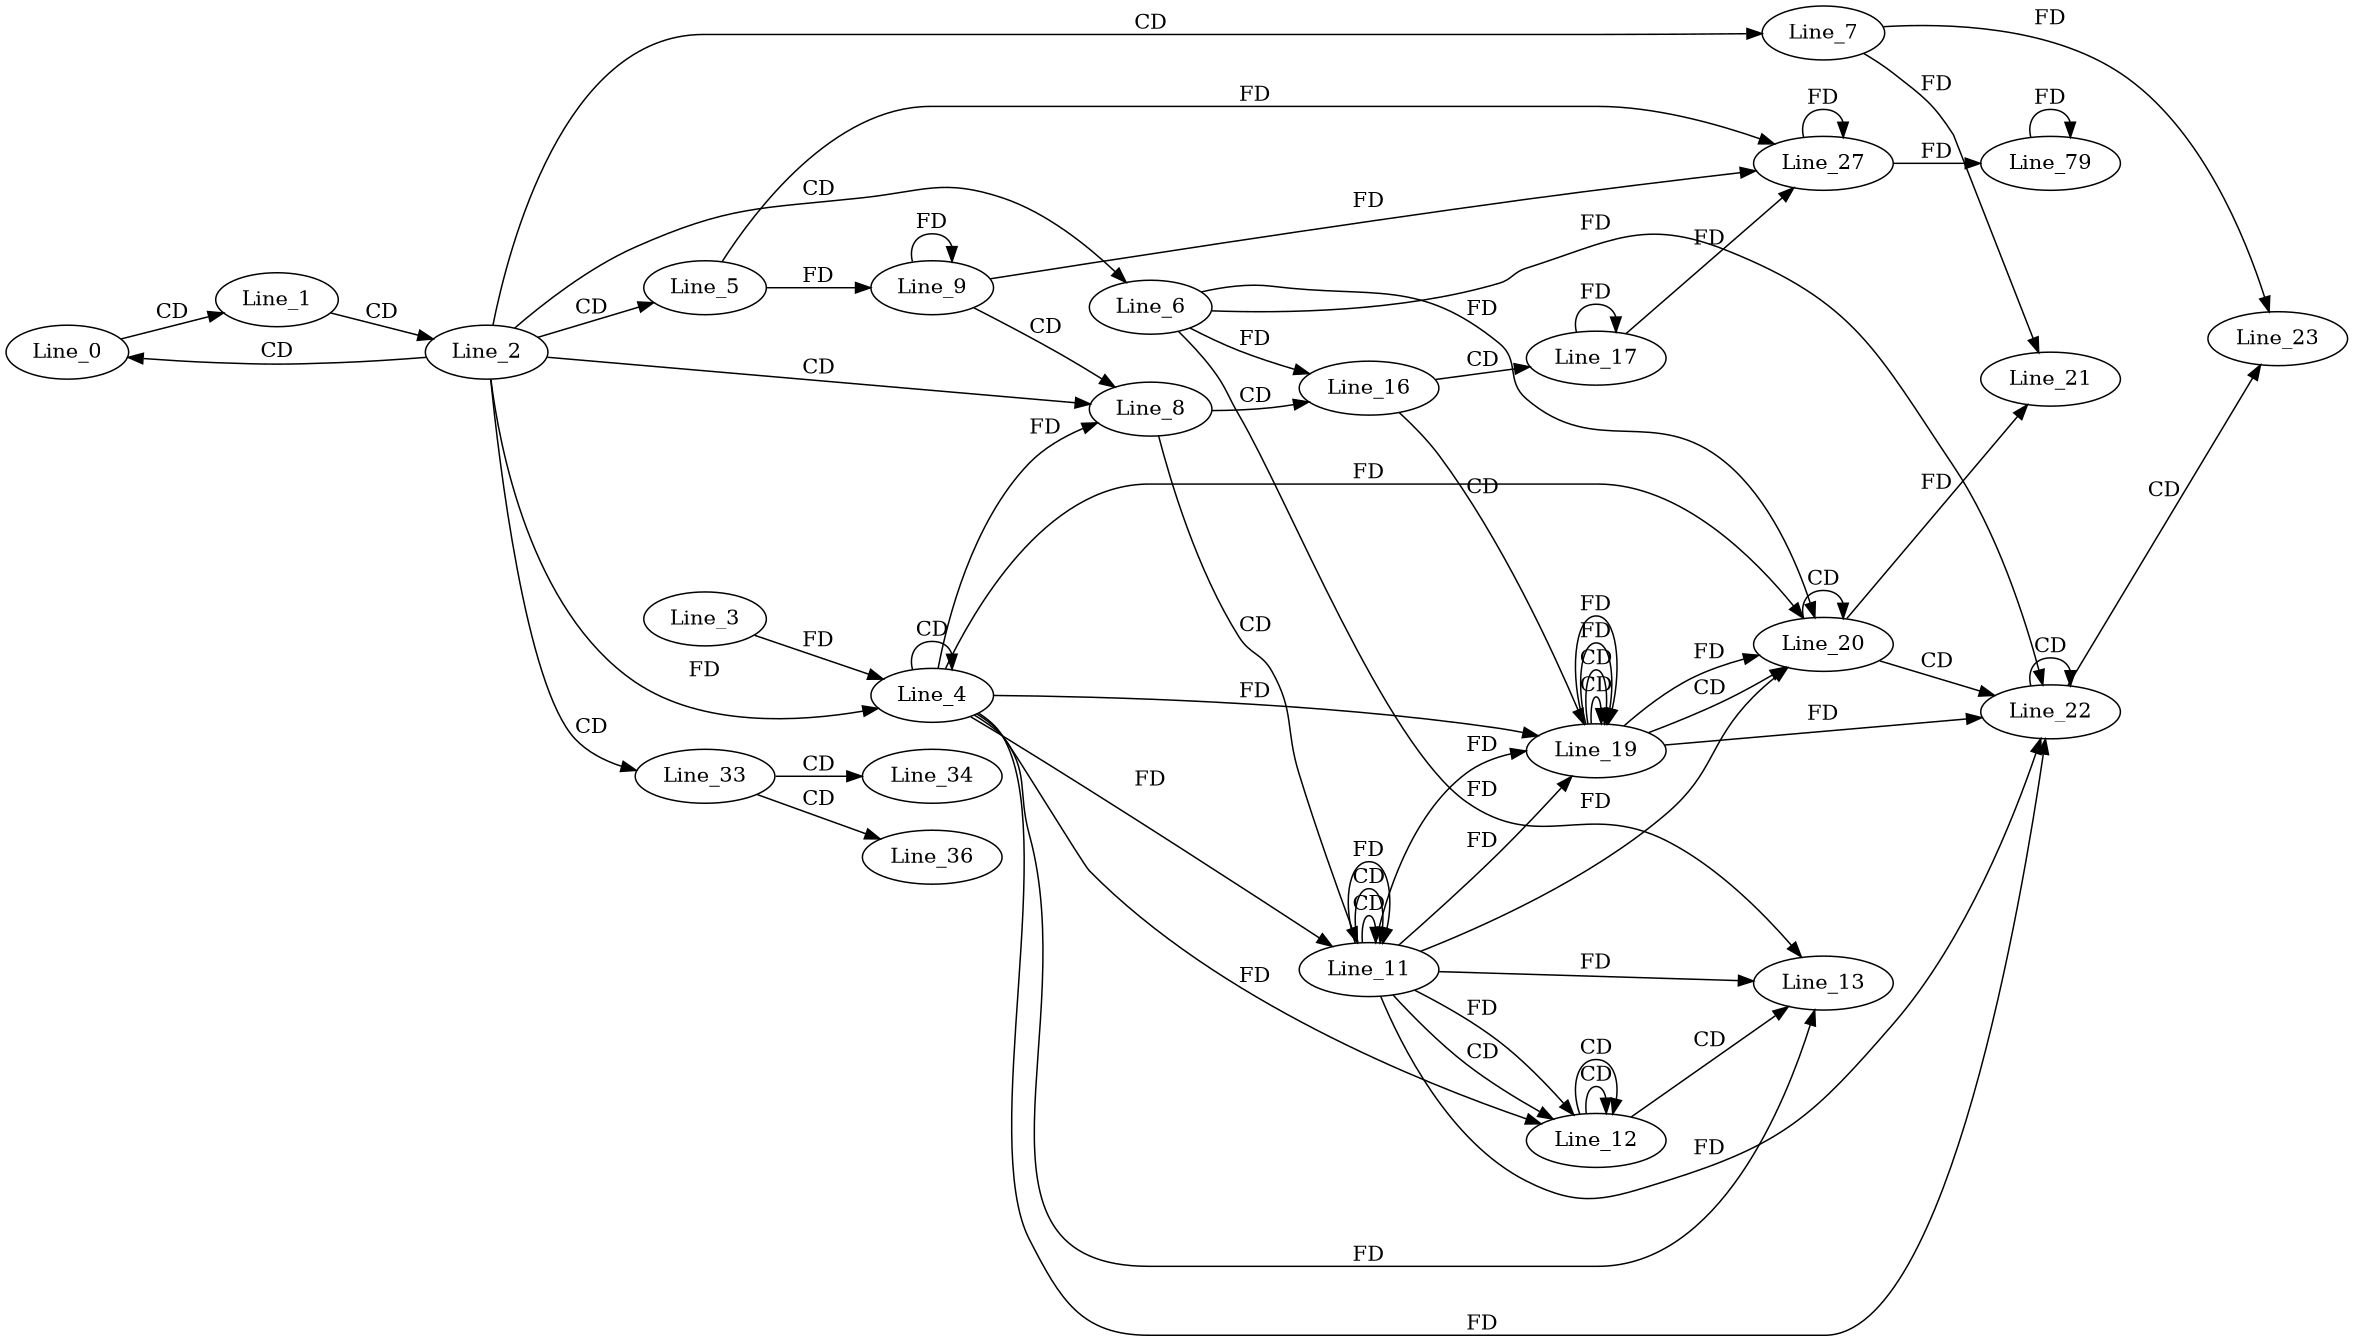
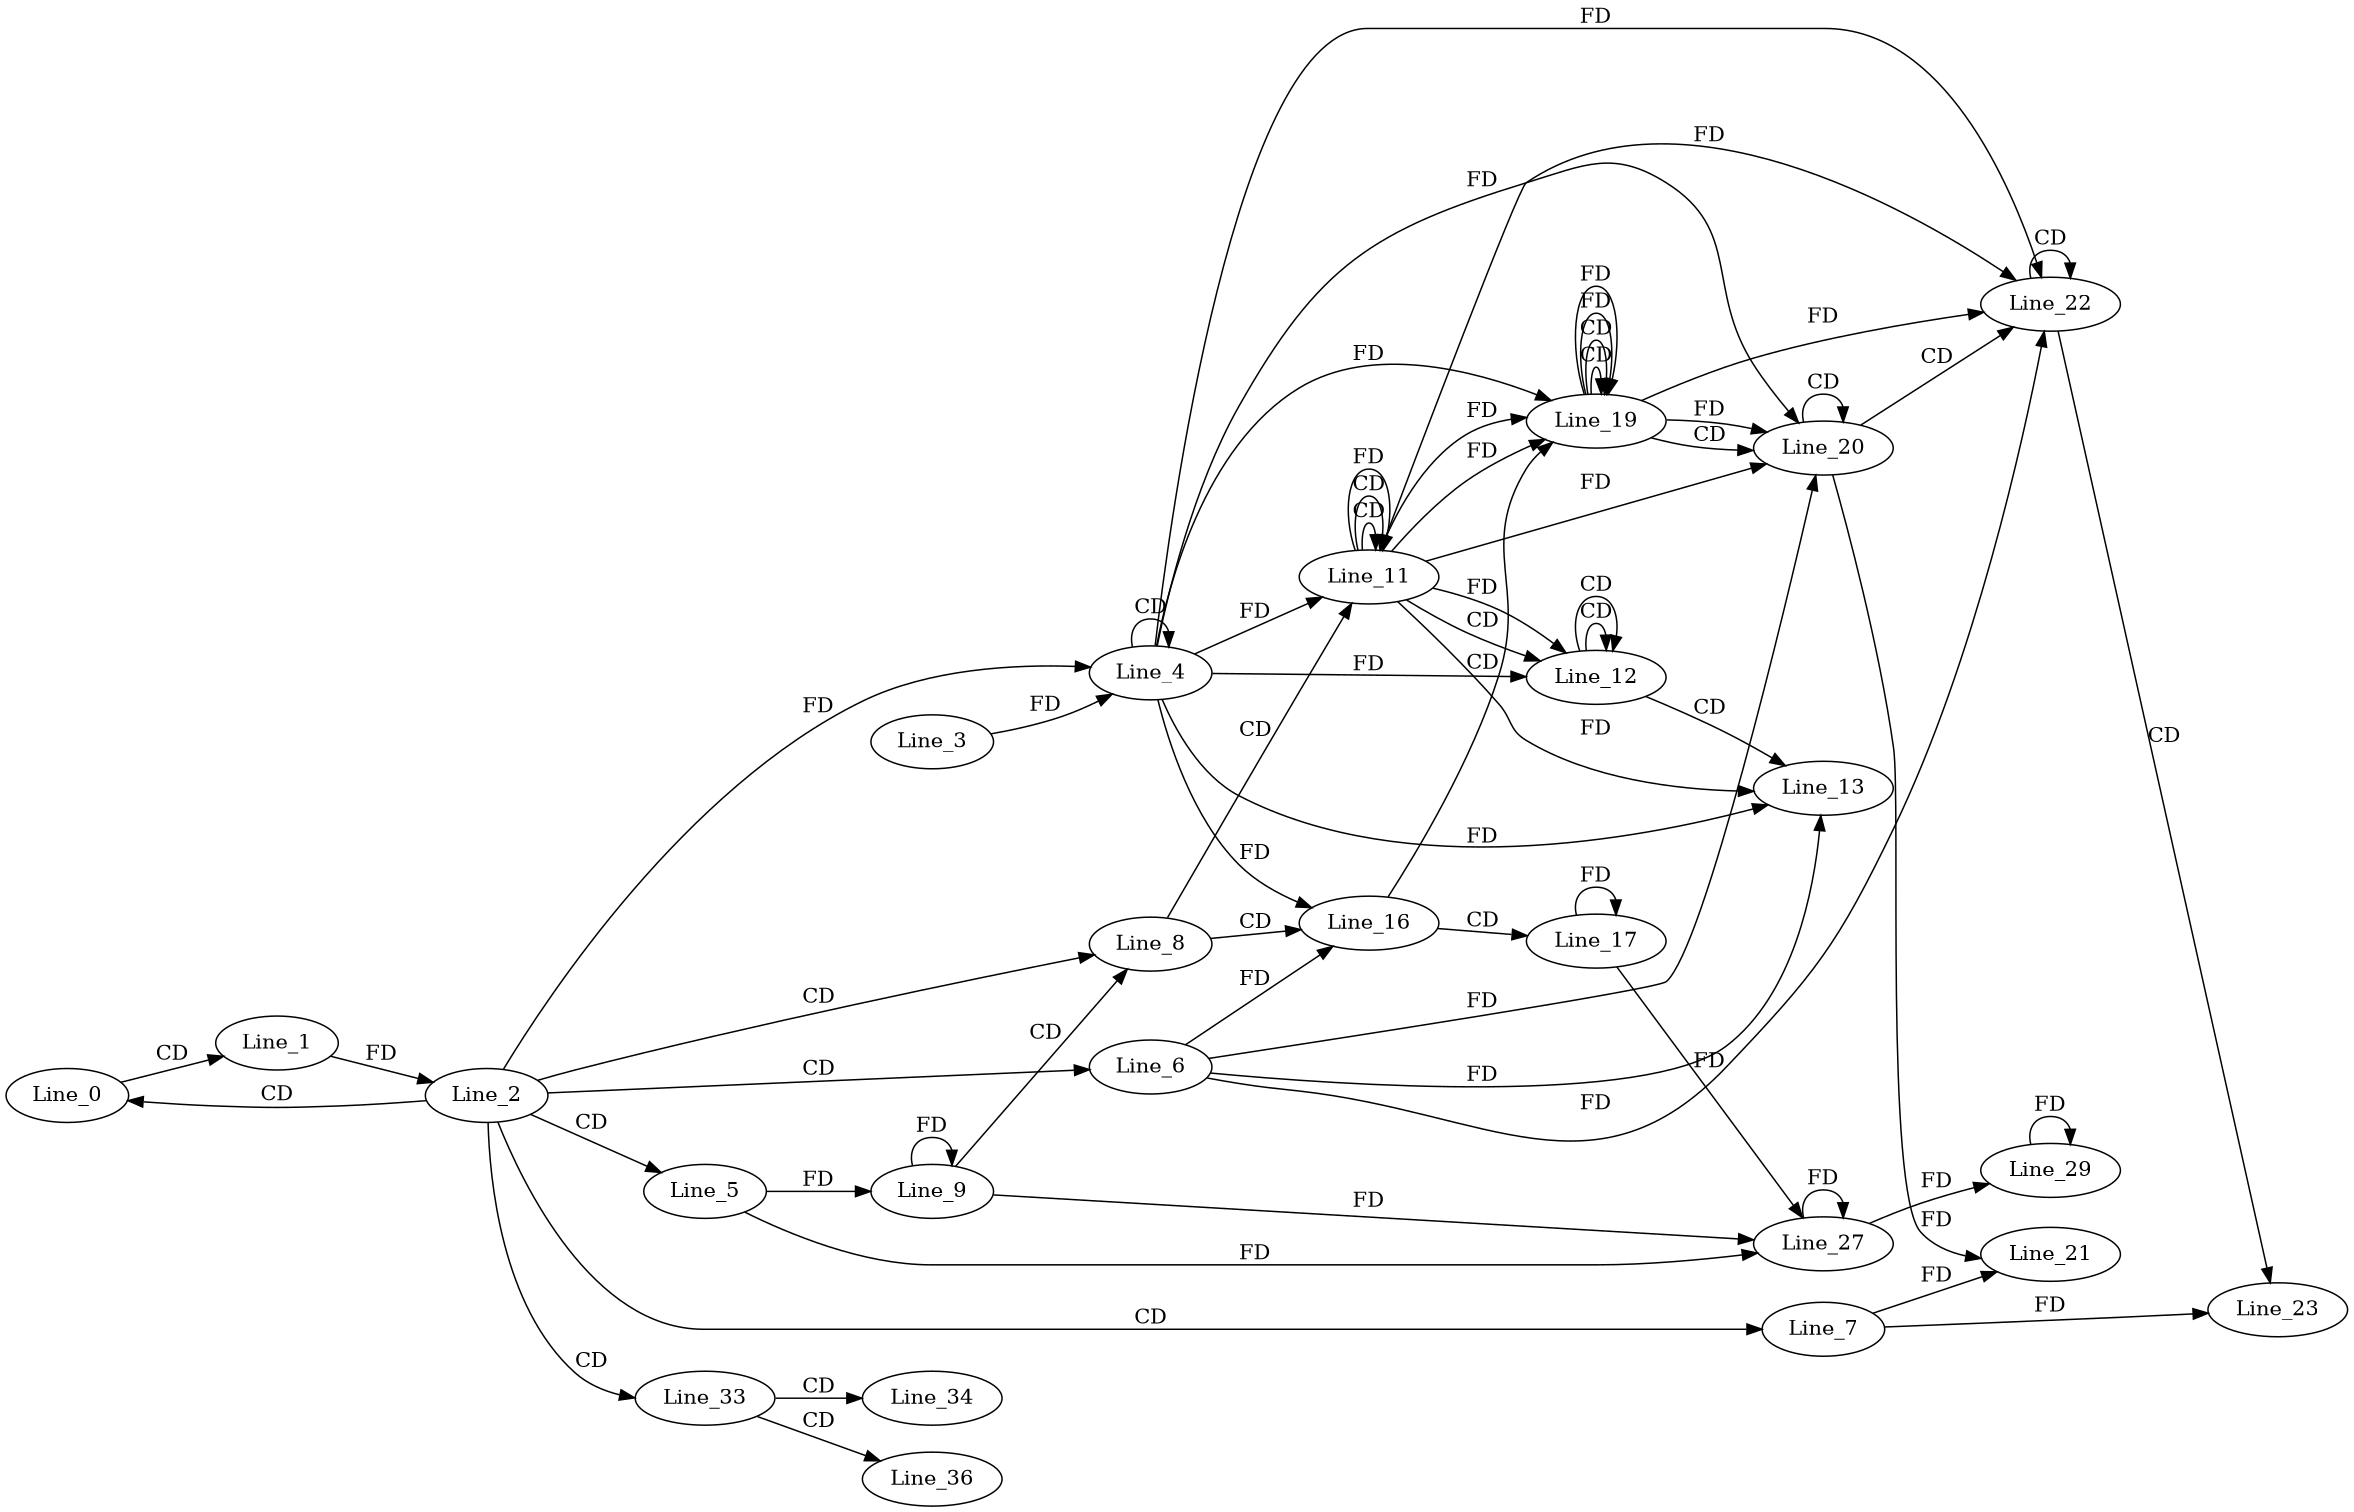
node "Line_79": label "Line_79" -> "Line_29"
edge "Line_1" -> "Line_2": label "CD" -> "FD"
edge "Line_4" -> "Line_8": now "Line_4" -> "Line_16"
